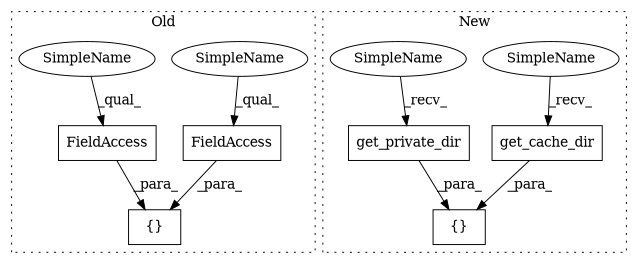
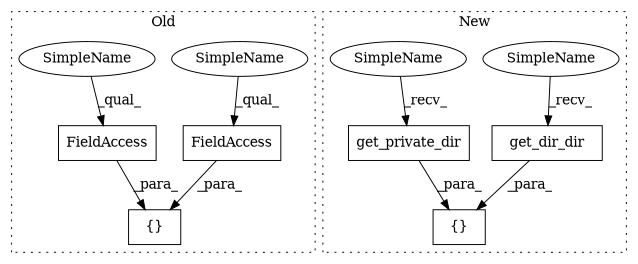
node "get_cache_dir": label "get_cache_dir" -> "get_dir_dir"
